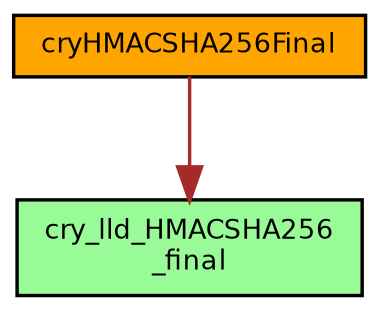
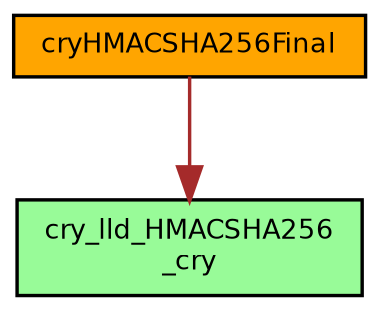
node "cry_lld_HMACSHA256 _final": label "cry_lld_HMACSHA256 _final" -> "cry_lld_HMACSHA256 _cry"
